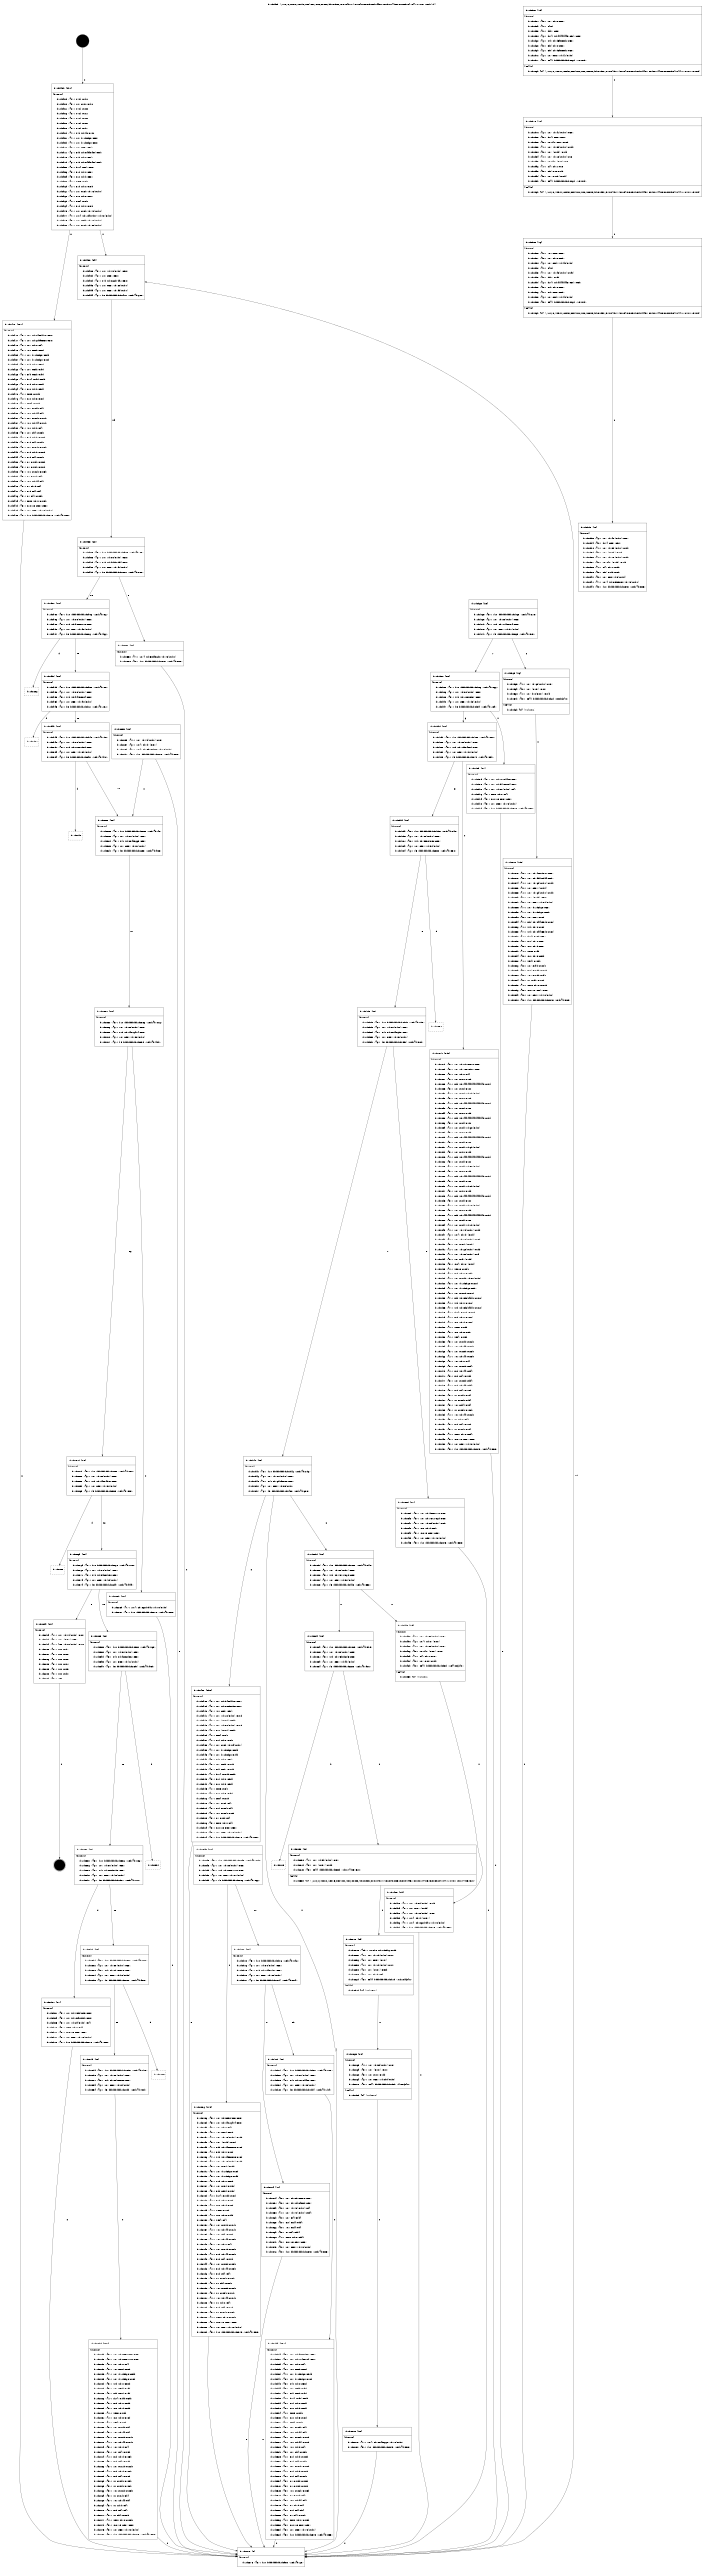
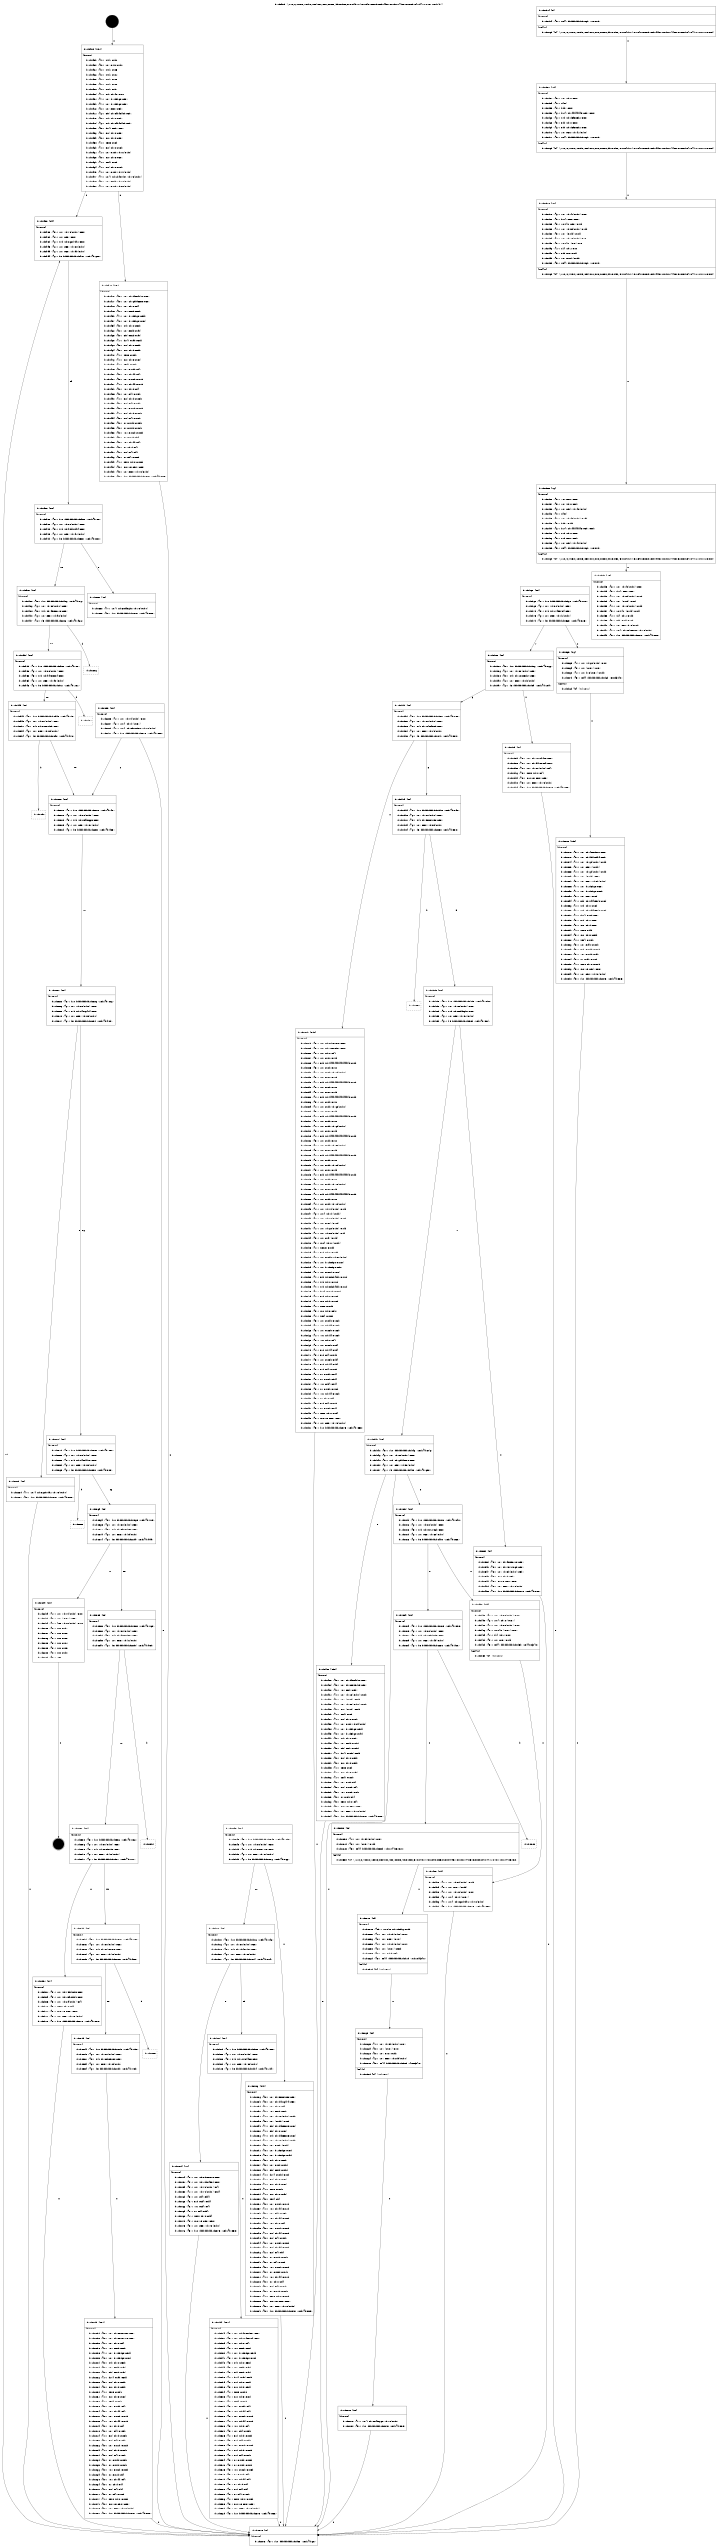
node "0x40204f [5]": added
edge "0x401ee1 [12]" -> "0x40237e [5]": removed, label "1"
